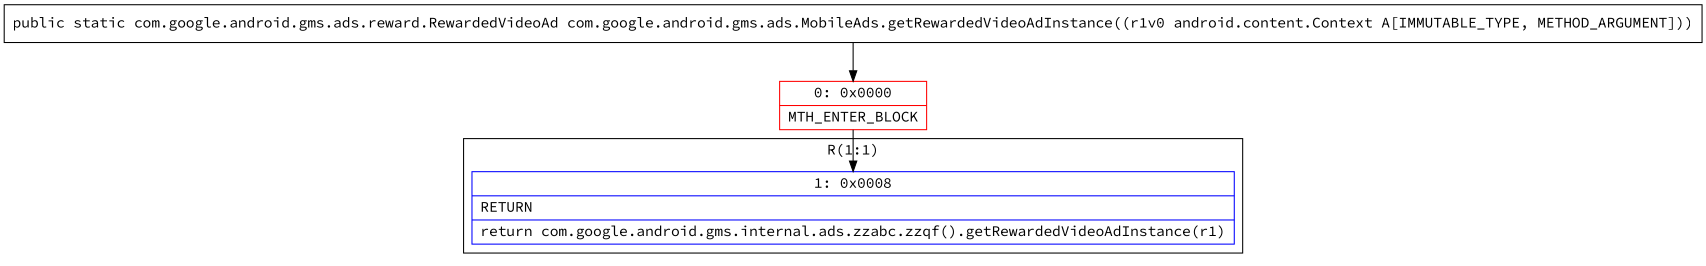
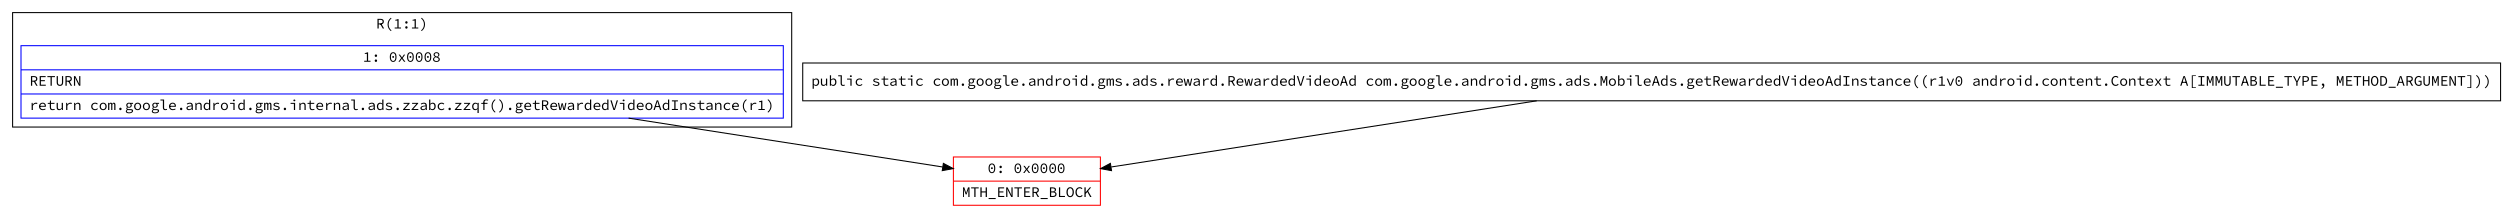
edge "0: 0x0000" -> "1: 0x0008": reversed
